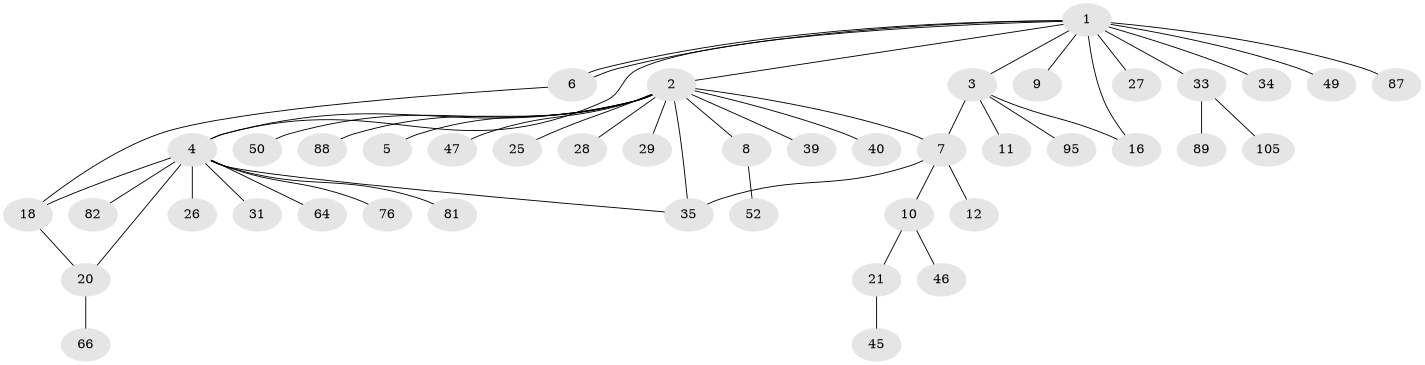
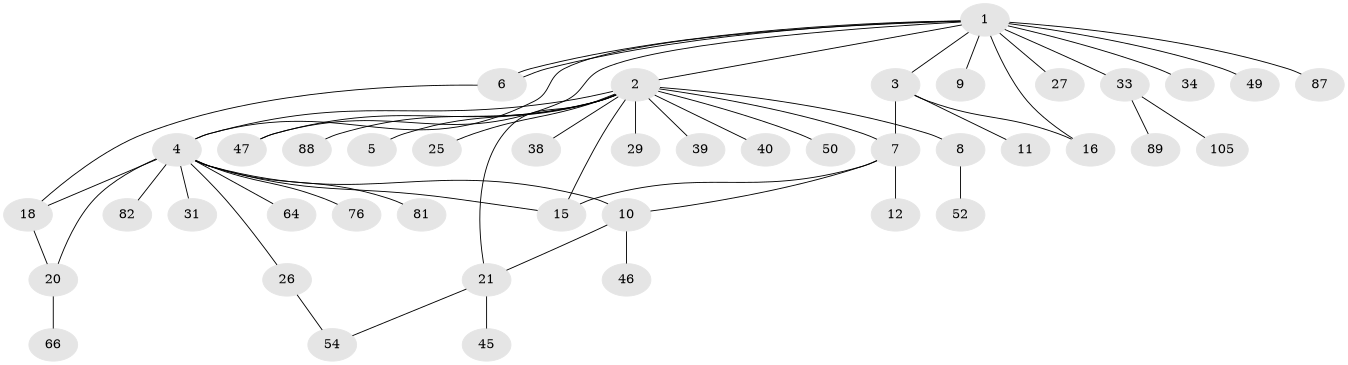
edge "1" -- "47": added
edge "2" -- "21": added
node "28": label "28" -> "38"
node "95": removed
edge "4" -- "10": added
node "35": label "35" -> "15"
node "54": added
